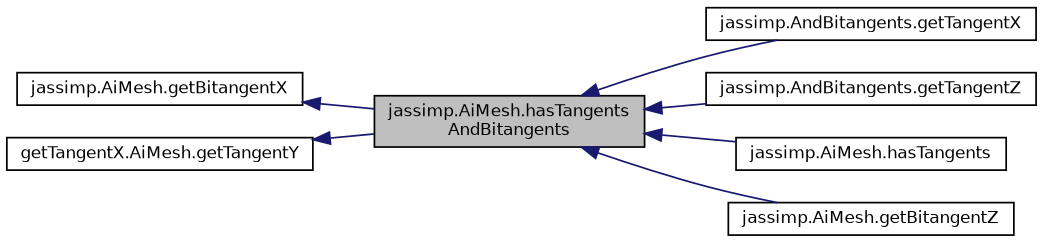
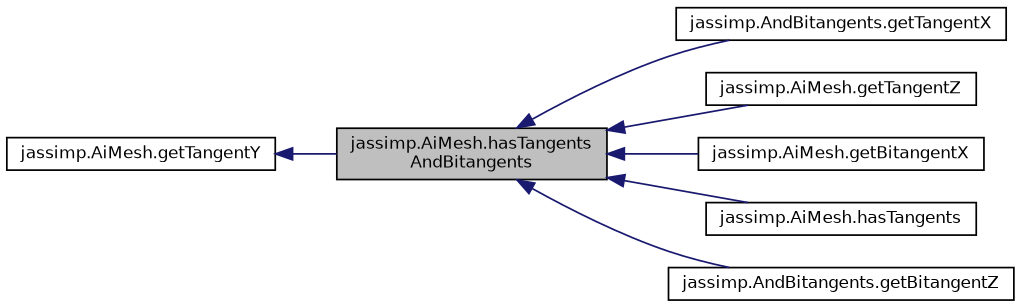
node "jassimp.AndBitangents.getTangentZ": label "jassimp.AndBitangents.getTangentZ" -> "jassimp.AiMesh.getTangentZ"
edge "jassimp.AiMesh.hasTangents AndBitangents" -> "jassimp.AiMesh.getBitangentX": reversed
node "getTangentX.AiMesh.getTangentY": label "getTangentX.AiMesh.getTangentY" -> "jassimp.AiMesh.getTangentY"
node "jassimp.AiMesh.getBitangentZ": label "jassimp.AiMesh.getBitangentZ" -> "jassimp.AndBitangents.getBitangentZ"
